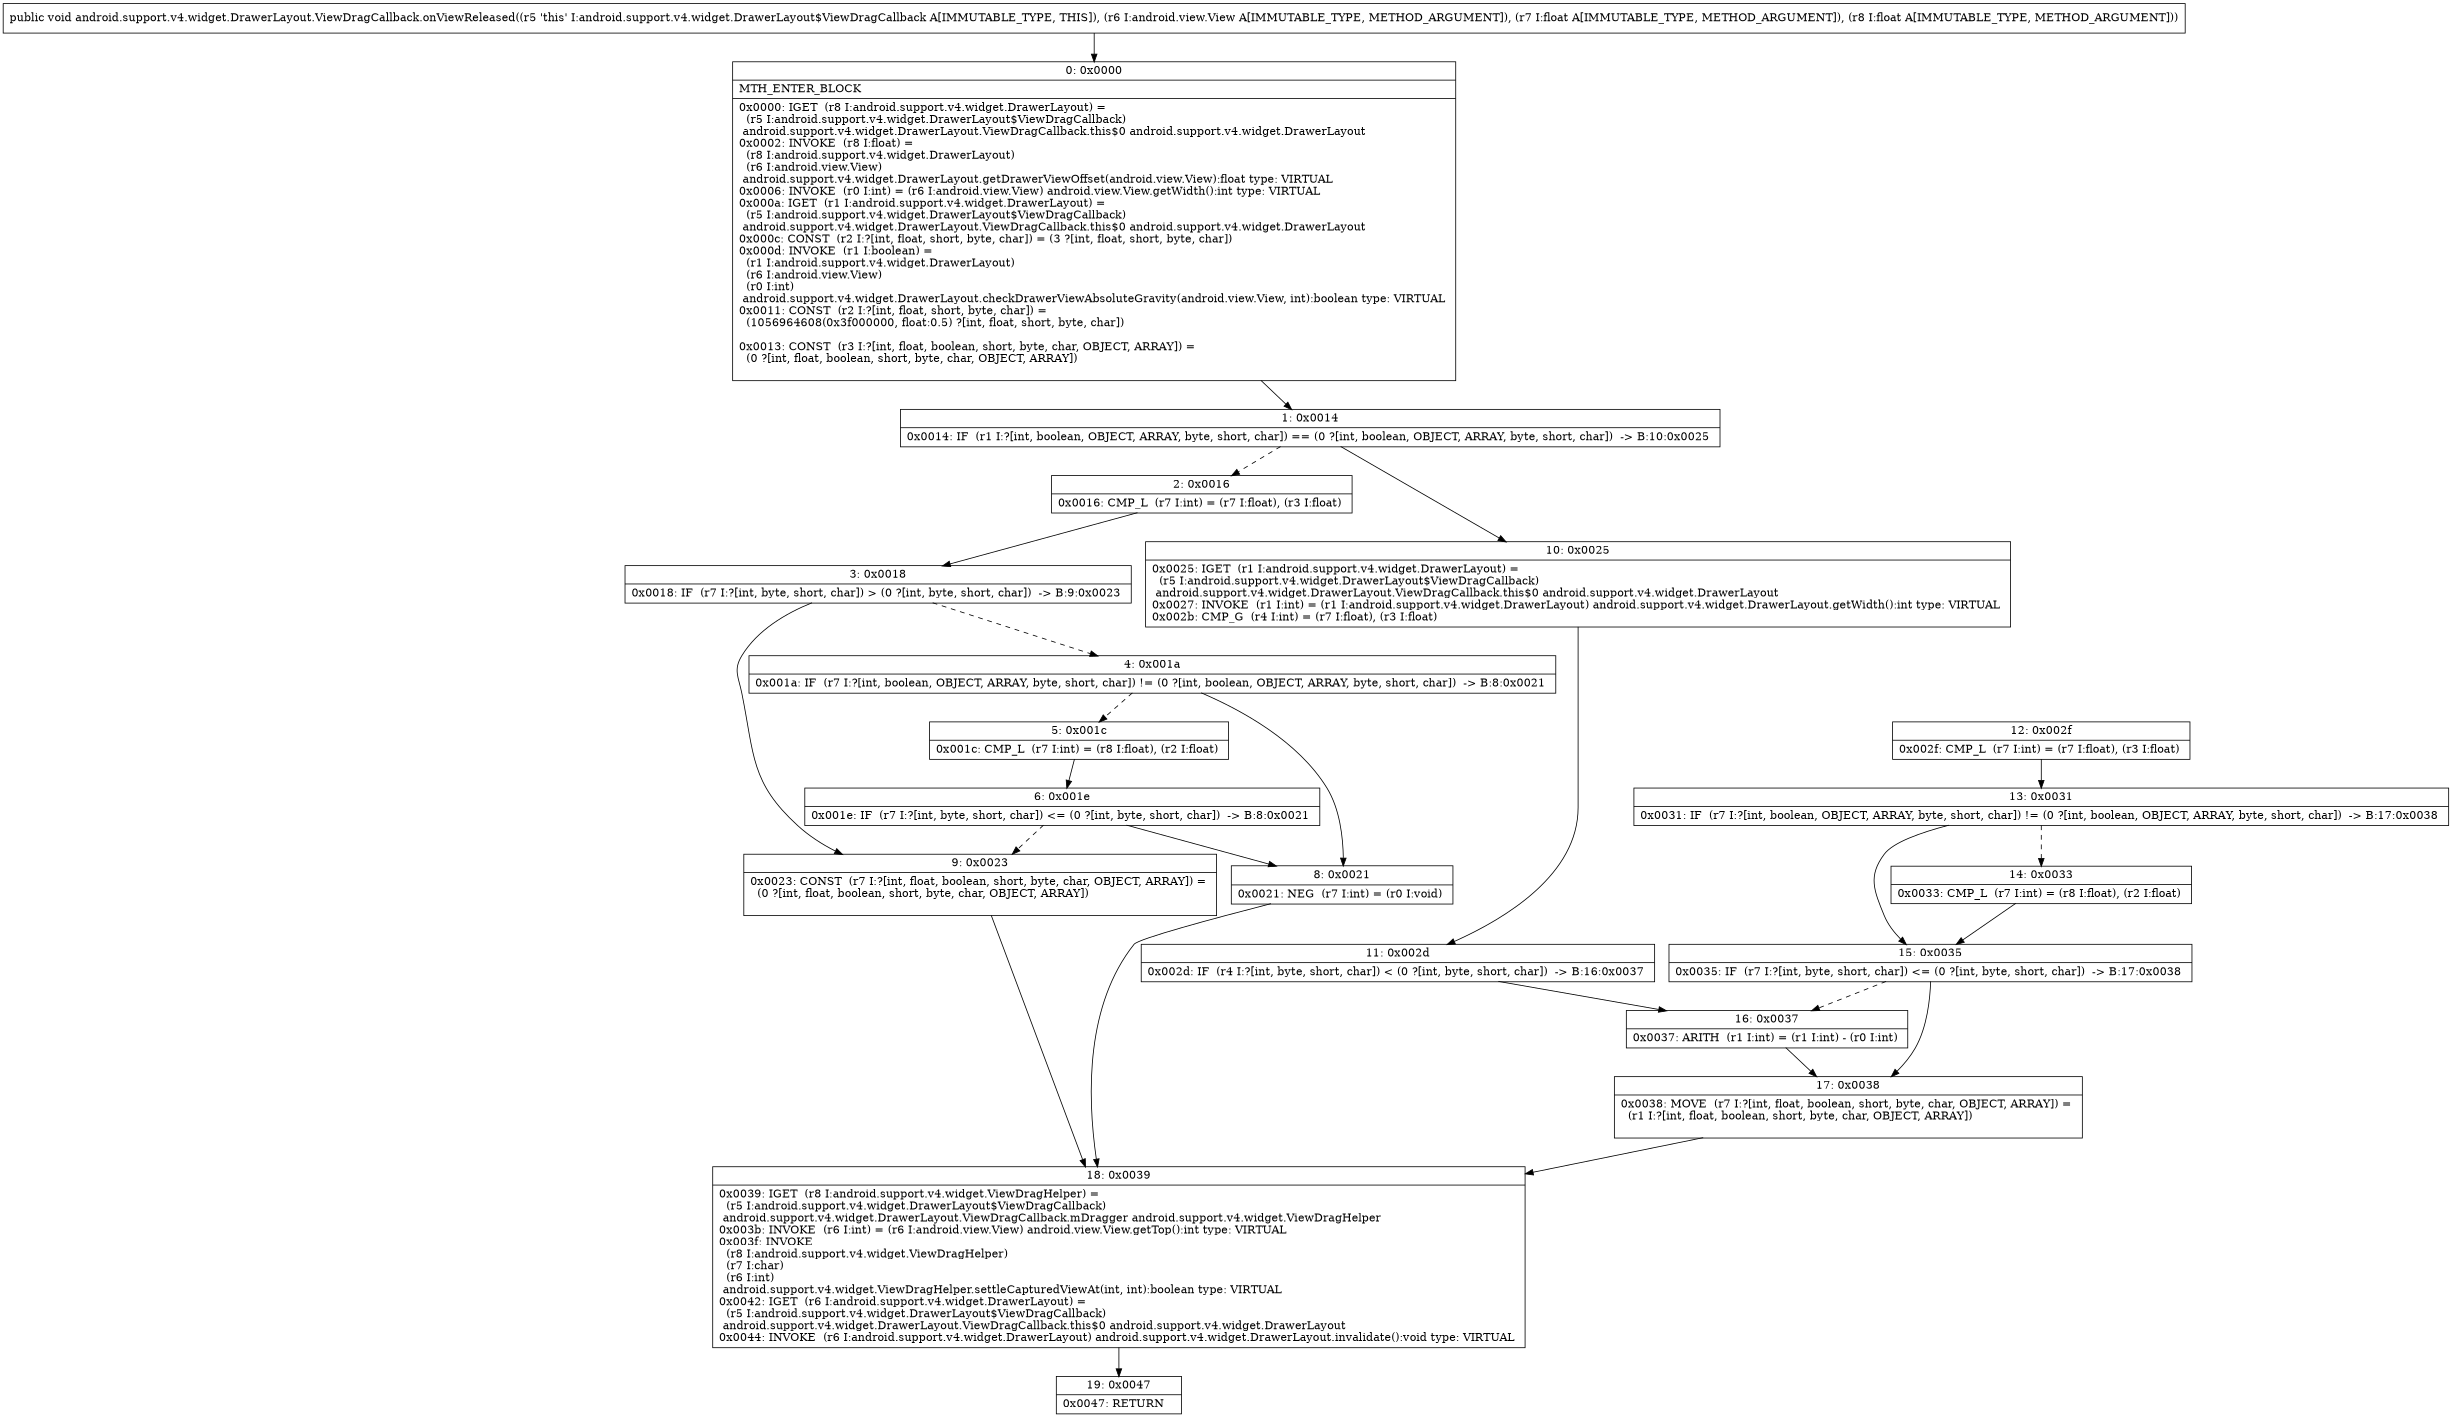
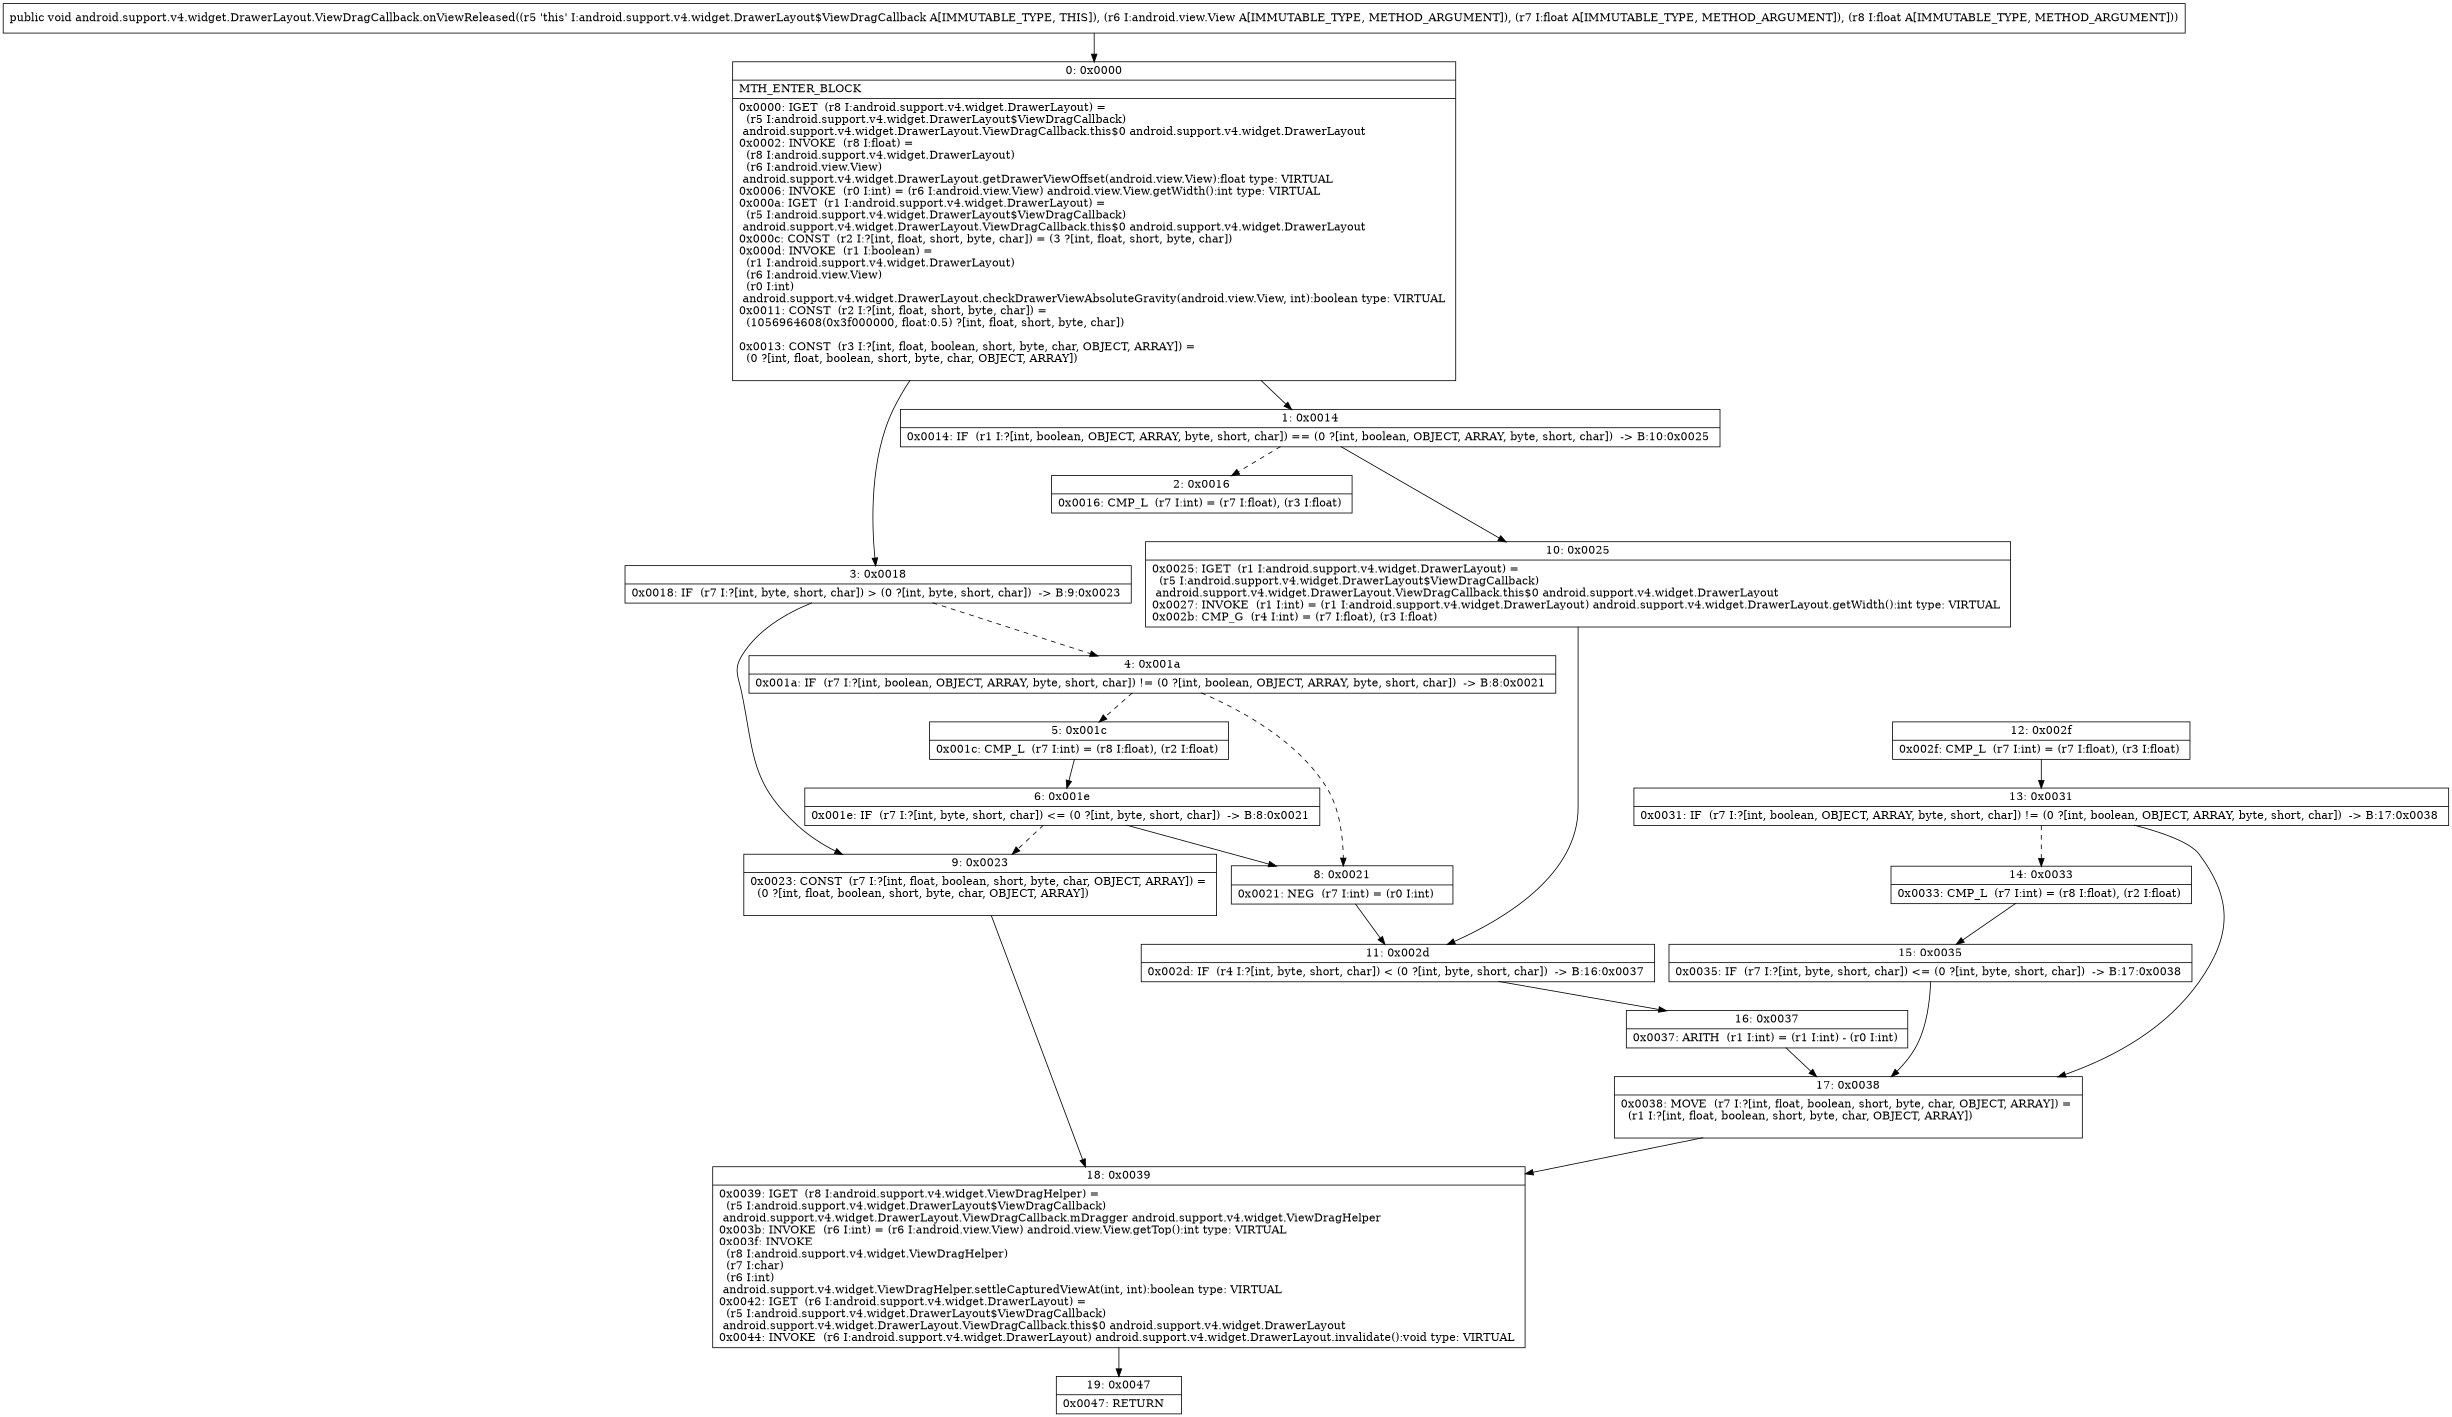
edge "2: 0x0016" -> "3: 0x0018": now "0: 0x0000" -> "3: 0x0018"
edge "4: 0x001a" -> "8: 0x0021": style solid -> dashed
edge "13: 0x0031" -> "15: 0x0035": now "13: 0x0031" -> "17: 0x0038"
node "8: 0x0021": text "0x0021: NEG  (r7 I:int) = (r0 I:void)" -> "0x0021: NEG  (r7 I:int) = (r0 I:int)"
edge "8: 0x0021" -> "18: 0x0039": now "8: 0x0021" -> "11: 0x002d"
edge "15: 0x0035" -> "16: 0x0037": removed
